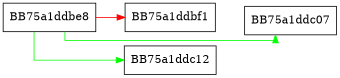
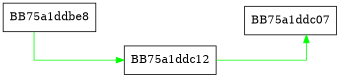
node "BB75a1ddbf1": removed
edge "BB75a1ddbe8" -> "BB75a1ddc07": now "BB75a1ddc12" -> "BB75a1ddc07"
